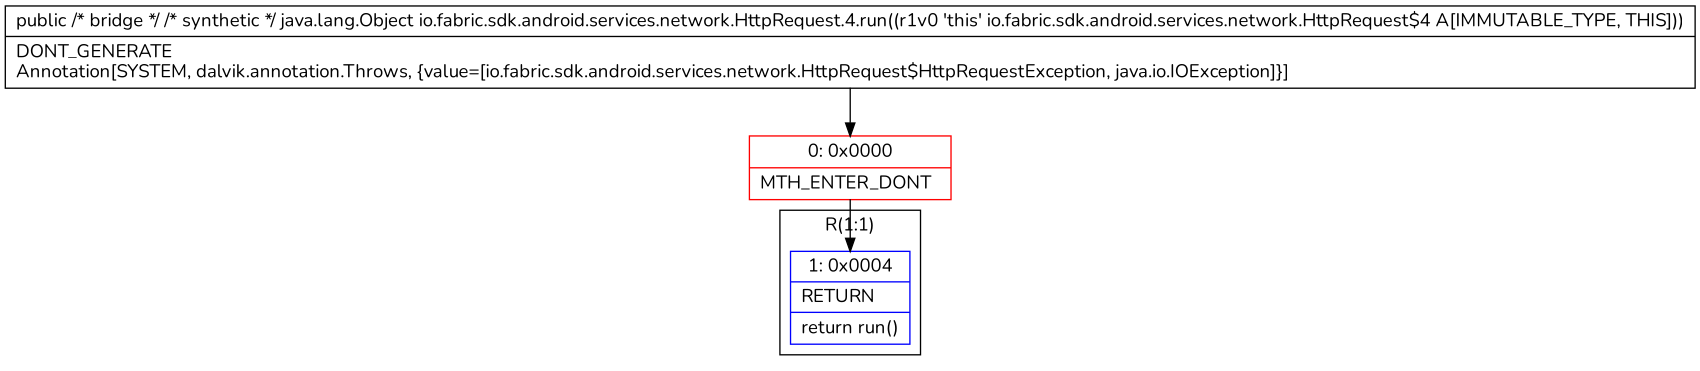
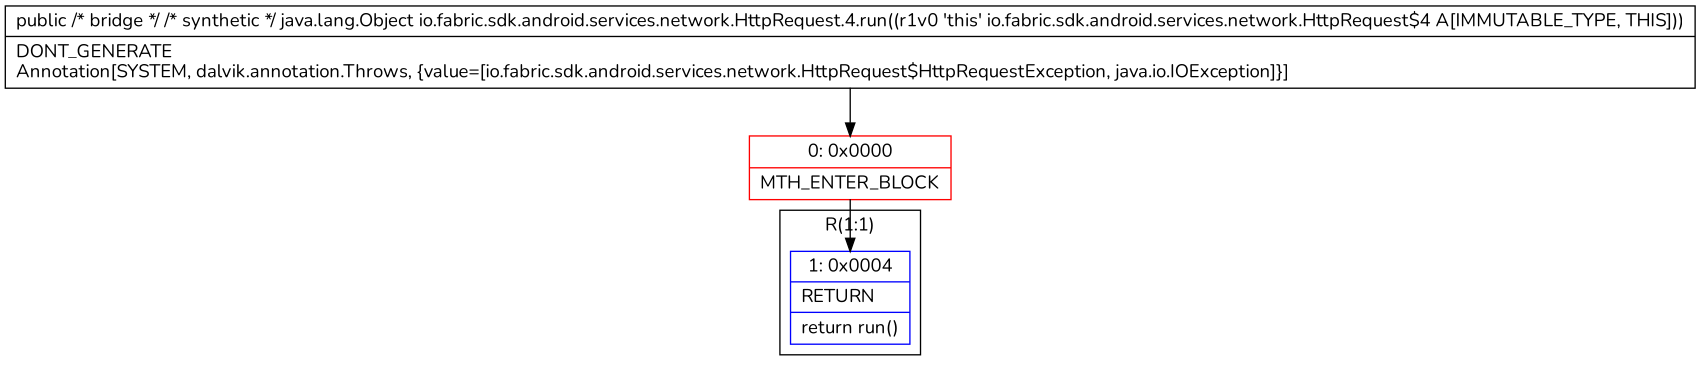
node "0: 0x0000": text "MTH_ENTER_DONT" -> "MTH_ENTER_BLOCK"
